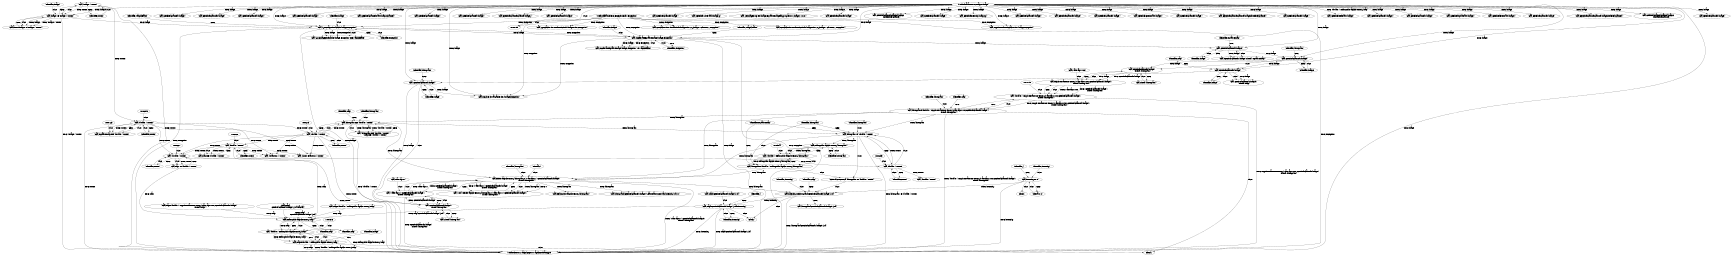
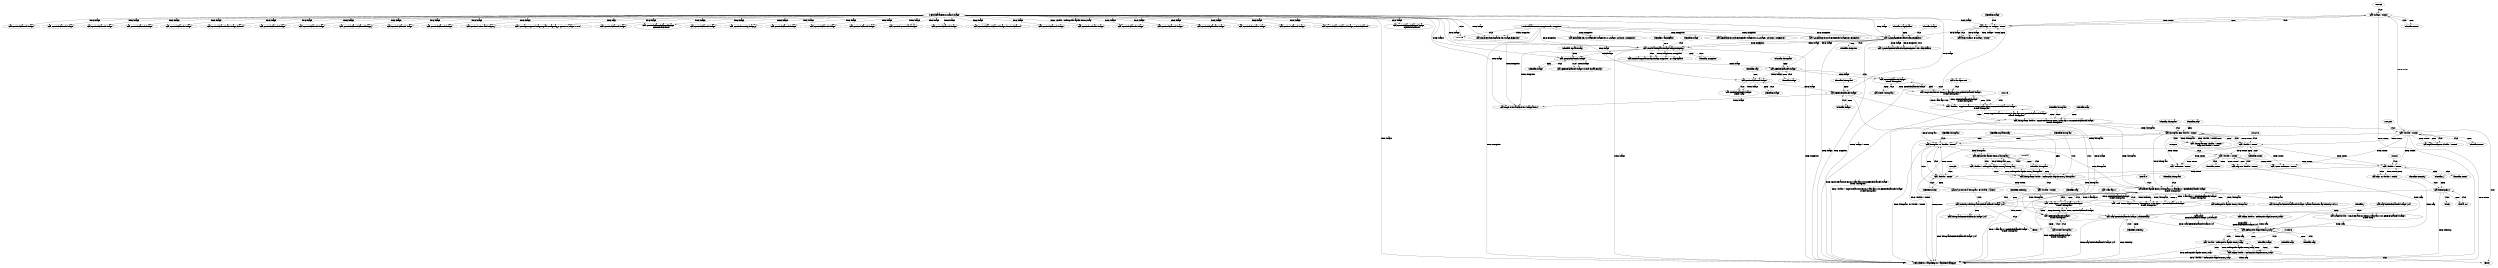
edge "(MethodParameterIn,Image *image)" -> "(Call,GetPixelWriteMask(image,q))": label "DDG: image" -> "DDG: map"
node "(Call,AcquireVirtualCacheView(image,exception))": label "(Call,AcquireVirtualCacheView(image,exception))" -> "(Call,AcquireVirtualCacheView(image,assert))"
edge "1000123" -> "(Call,equalize_map == (double *) NULL)": now "1000123" -> "(Call,(Image *) NULL)"
